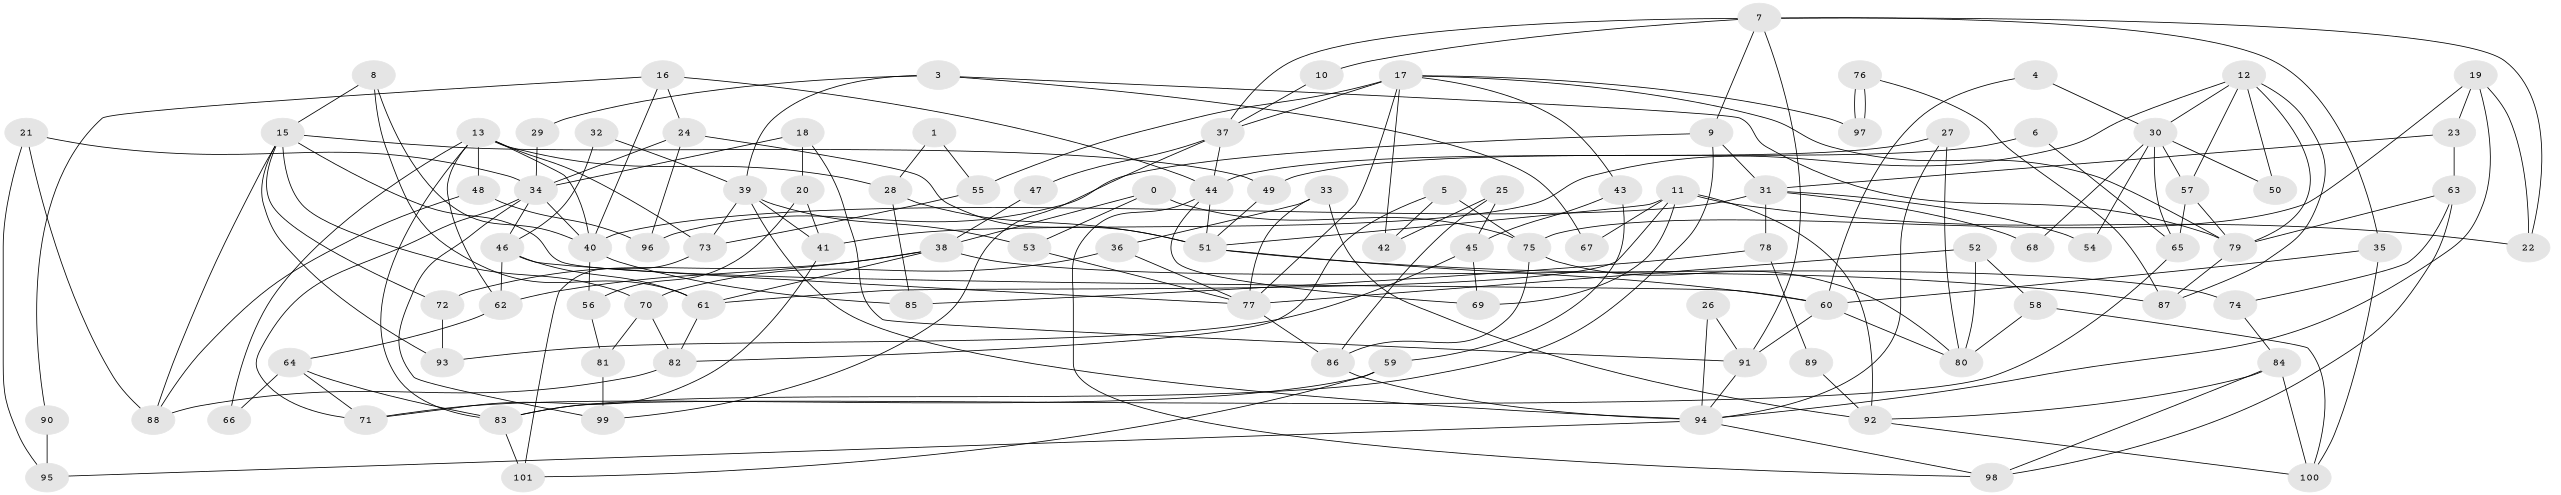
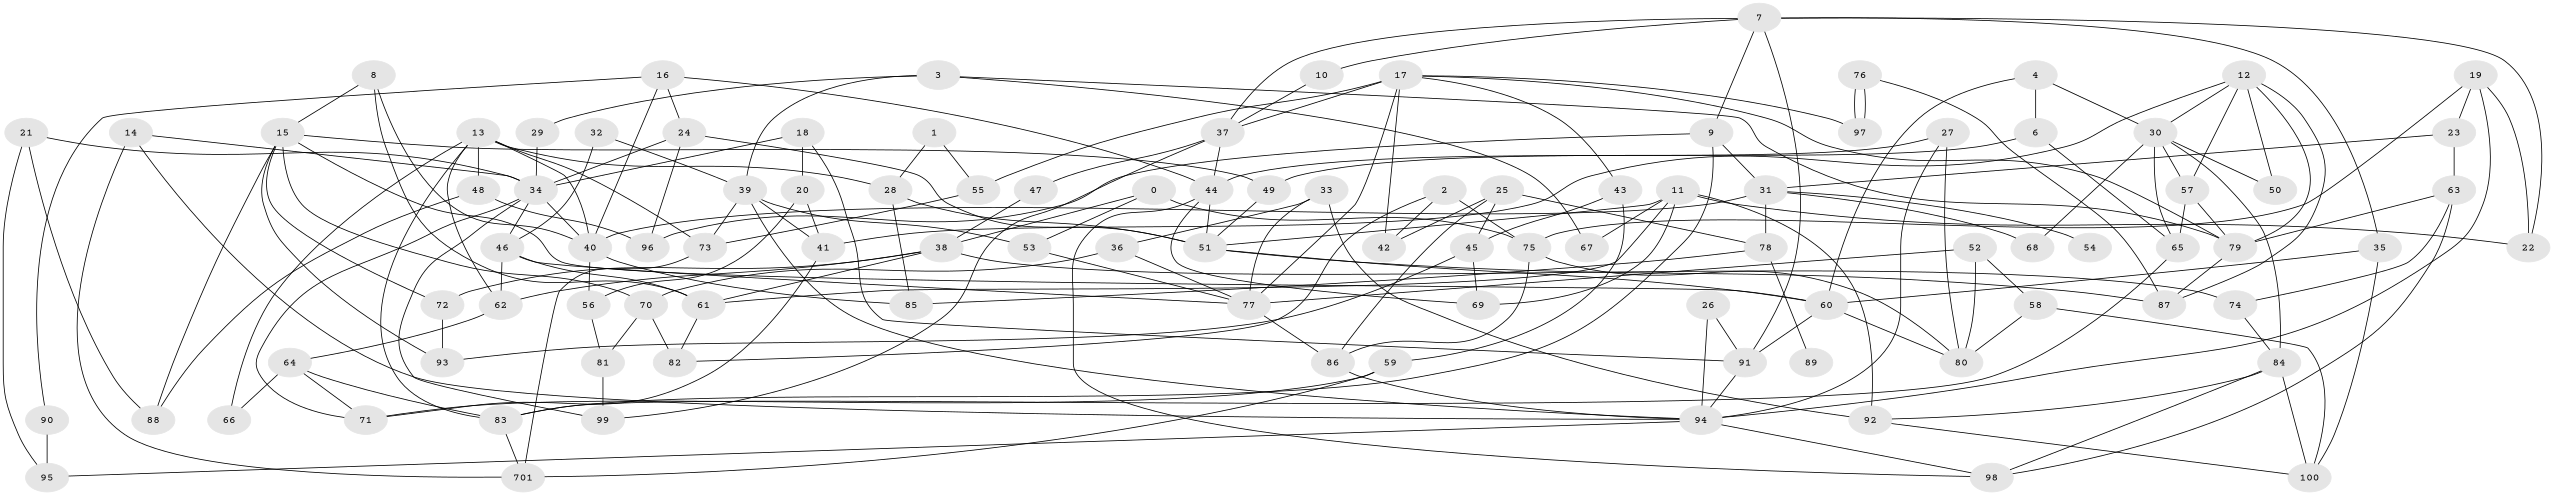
edge "4" -- "6": added
node "14": added
node "5": label "5" -> "2"
edge "30" -- "54": now "30" -- "84"
edge "25" -- "78": added
edge "82" -- "88": removed
edge "89" -- "92": removed
node "101": label "101" -> "701"
